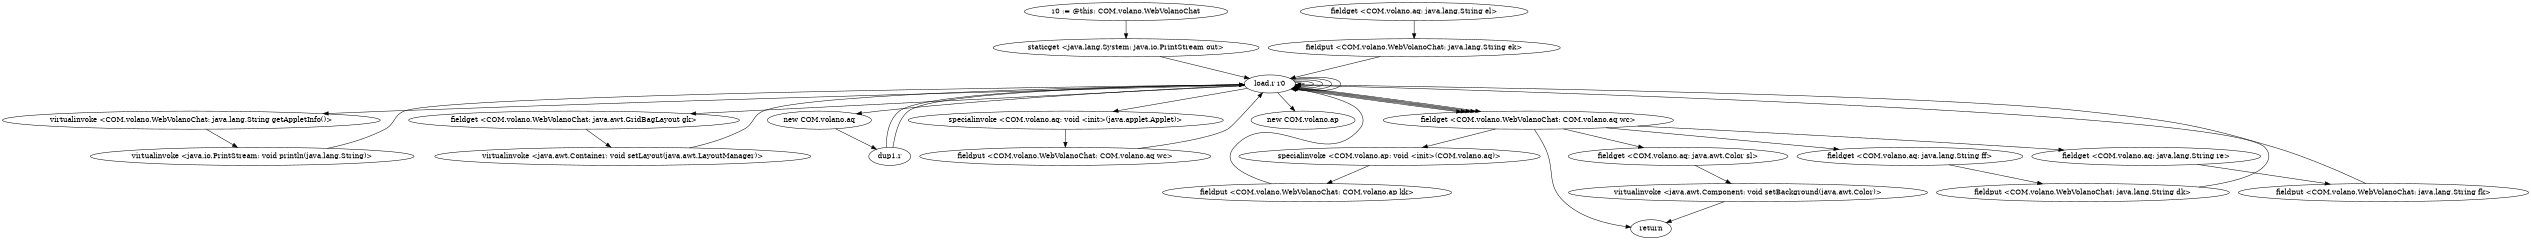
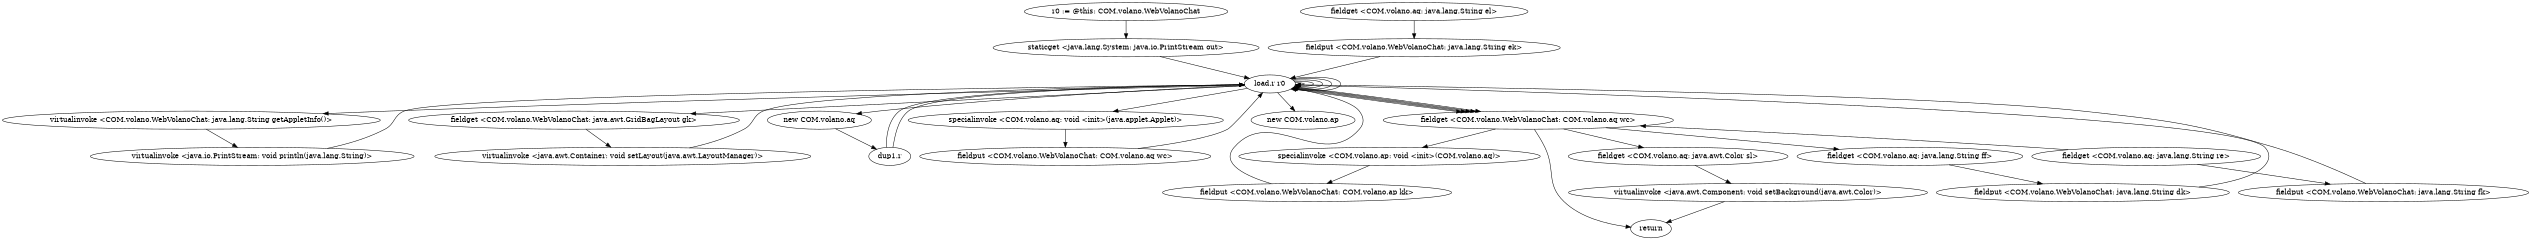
edge "fieldget <COM.volano.WebVolanoChat: COM.volano.aq wc>" -> "fieldget <COM.volano.aq: java.lang.String re>": reversed
